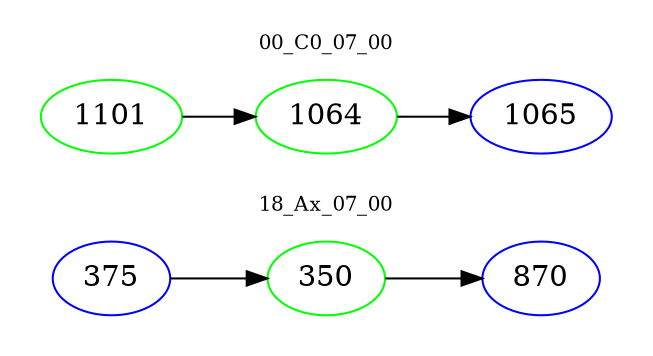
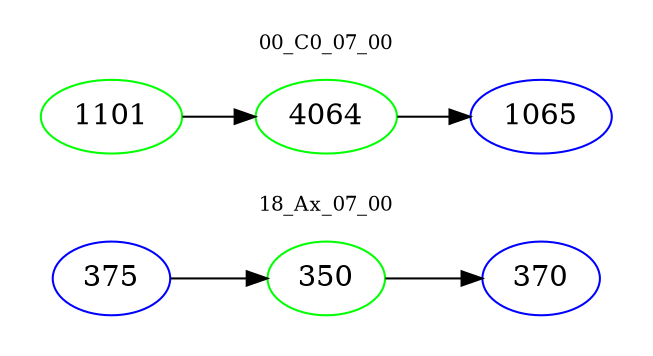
node "1064": label "1064" -> "4064"
node "870": label "870" -> "370"
